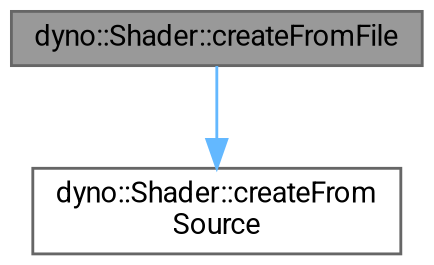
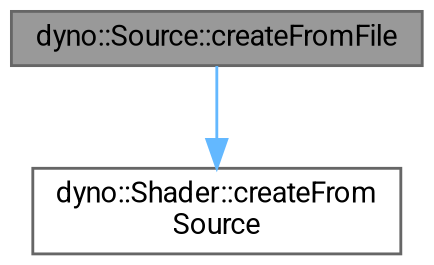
node "dyno::Shader::createFromFile": label "dyno::Shader::createFromFile" -> "dyno::Source::createFromFile"
